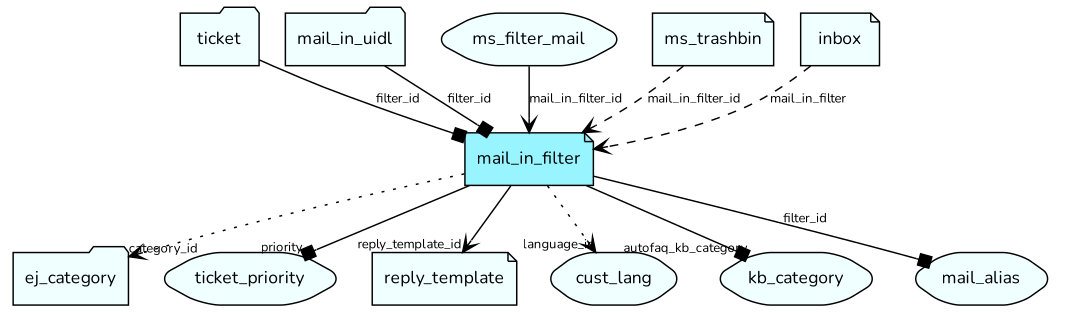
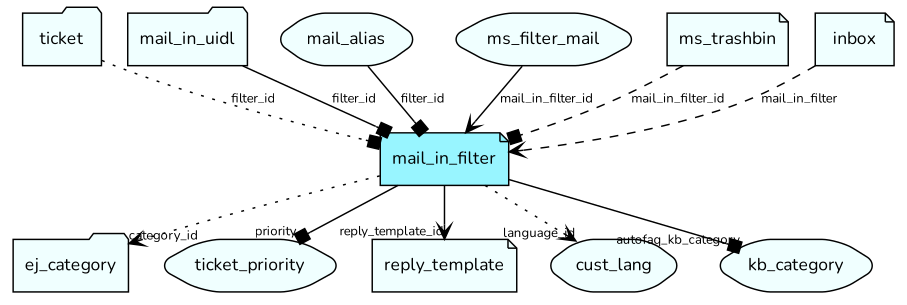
edge "ms_trashbin" -> "mail_in_filter": arrowhead vee -> box
edge "ticket" -> "mail_in_filter": style solid -> dotted
edge "mail_in_filter" -> "mail_alias": reversed
